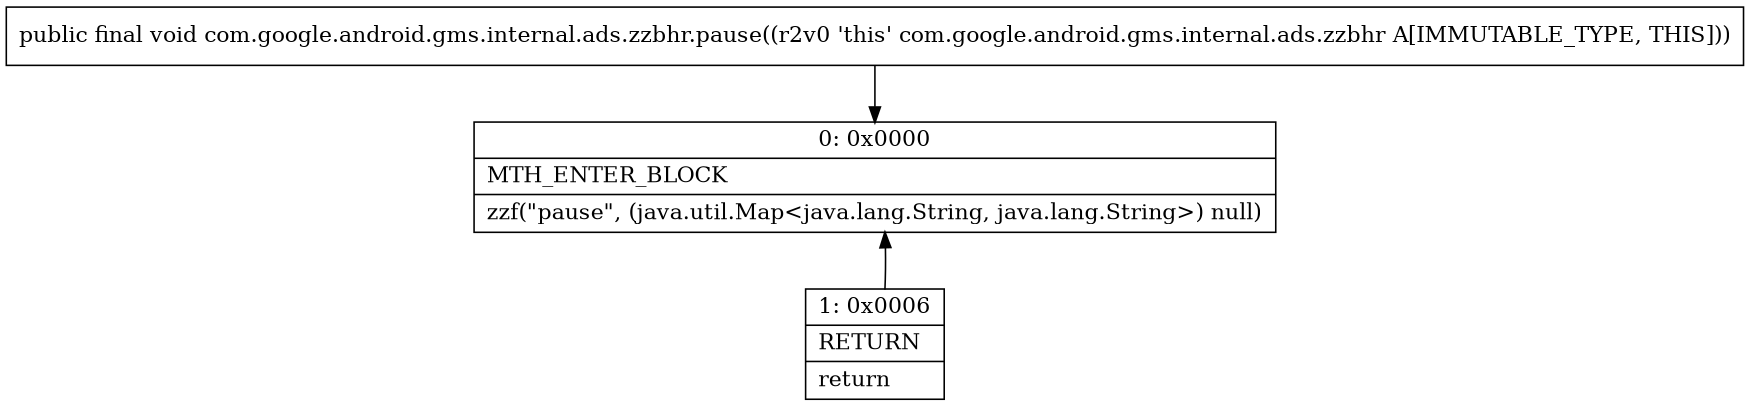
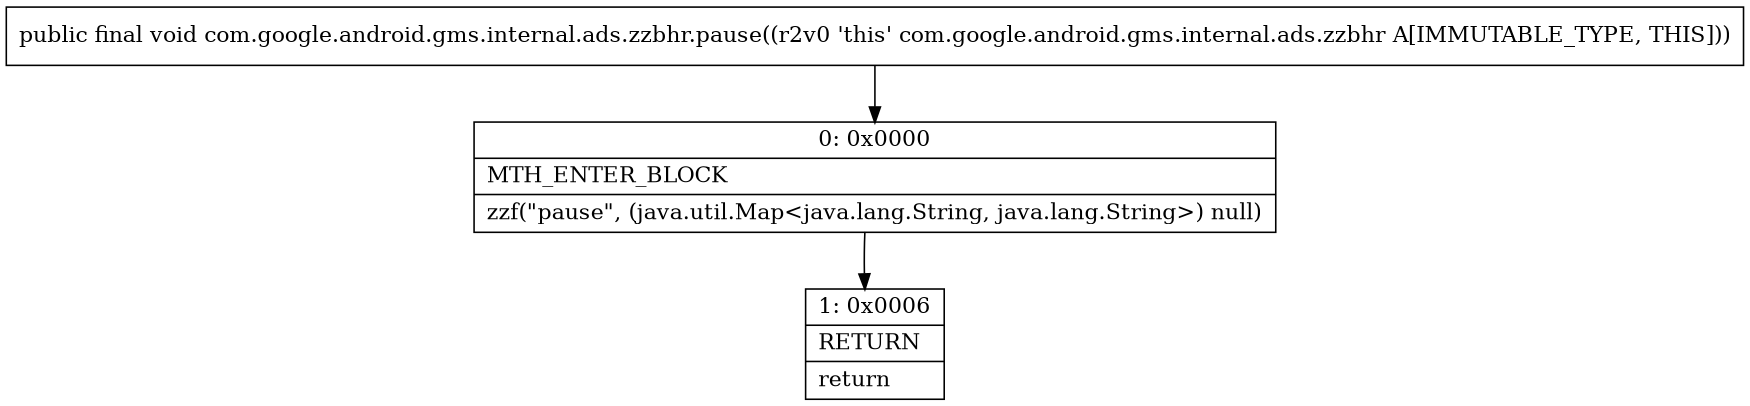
edge "1: 0x0006" -> "0: 0x0000": reversed
